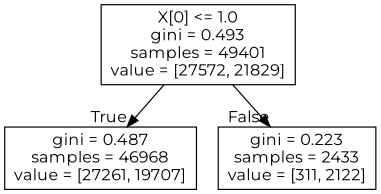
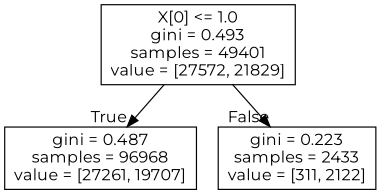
node "gini = 0.487 samples = 46968 value = [27261, 19707]": label "gini = 0.487 samples = 46968 value = [27261, 19707]" -> "gini = 0.487 samples = 96968 value = [27261, 19707]"
